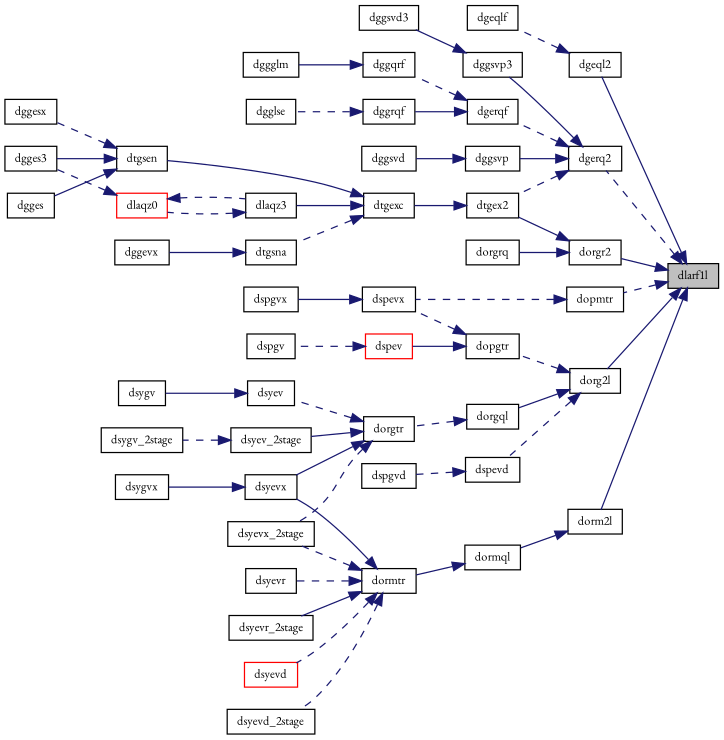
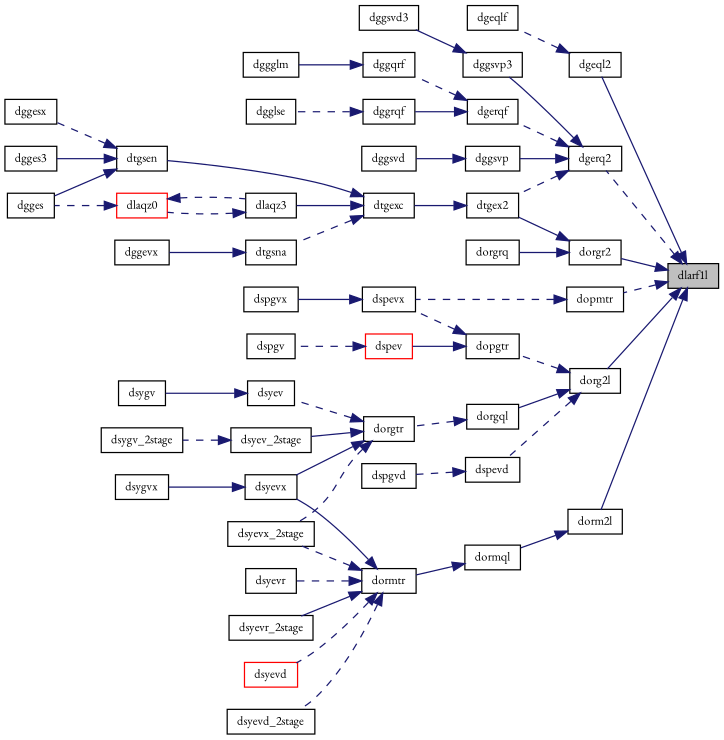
edge "dgges3" -> "dlaqz0": now "dgges" -> "dlaqz0"
